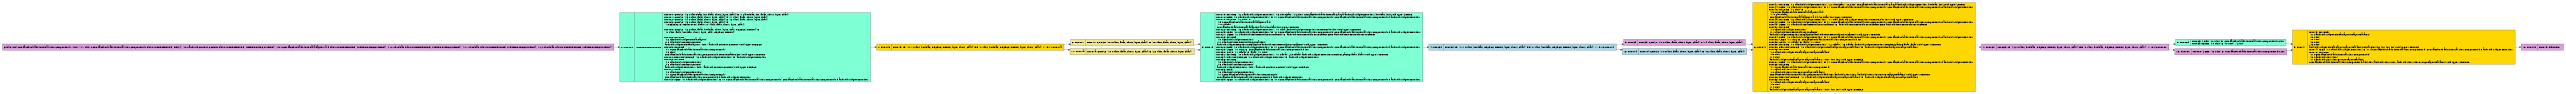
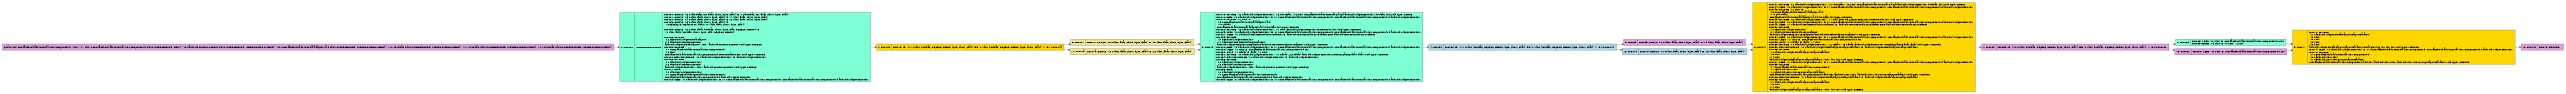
node "9: 0x0071": text "0x0075: INVOKE" -> "0x0071: INVOKE"
